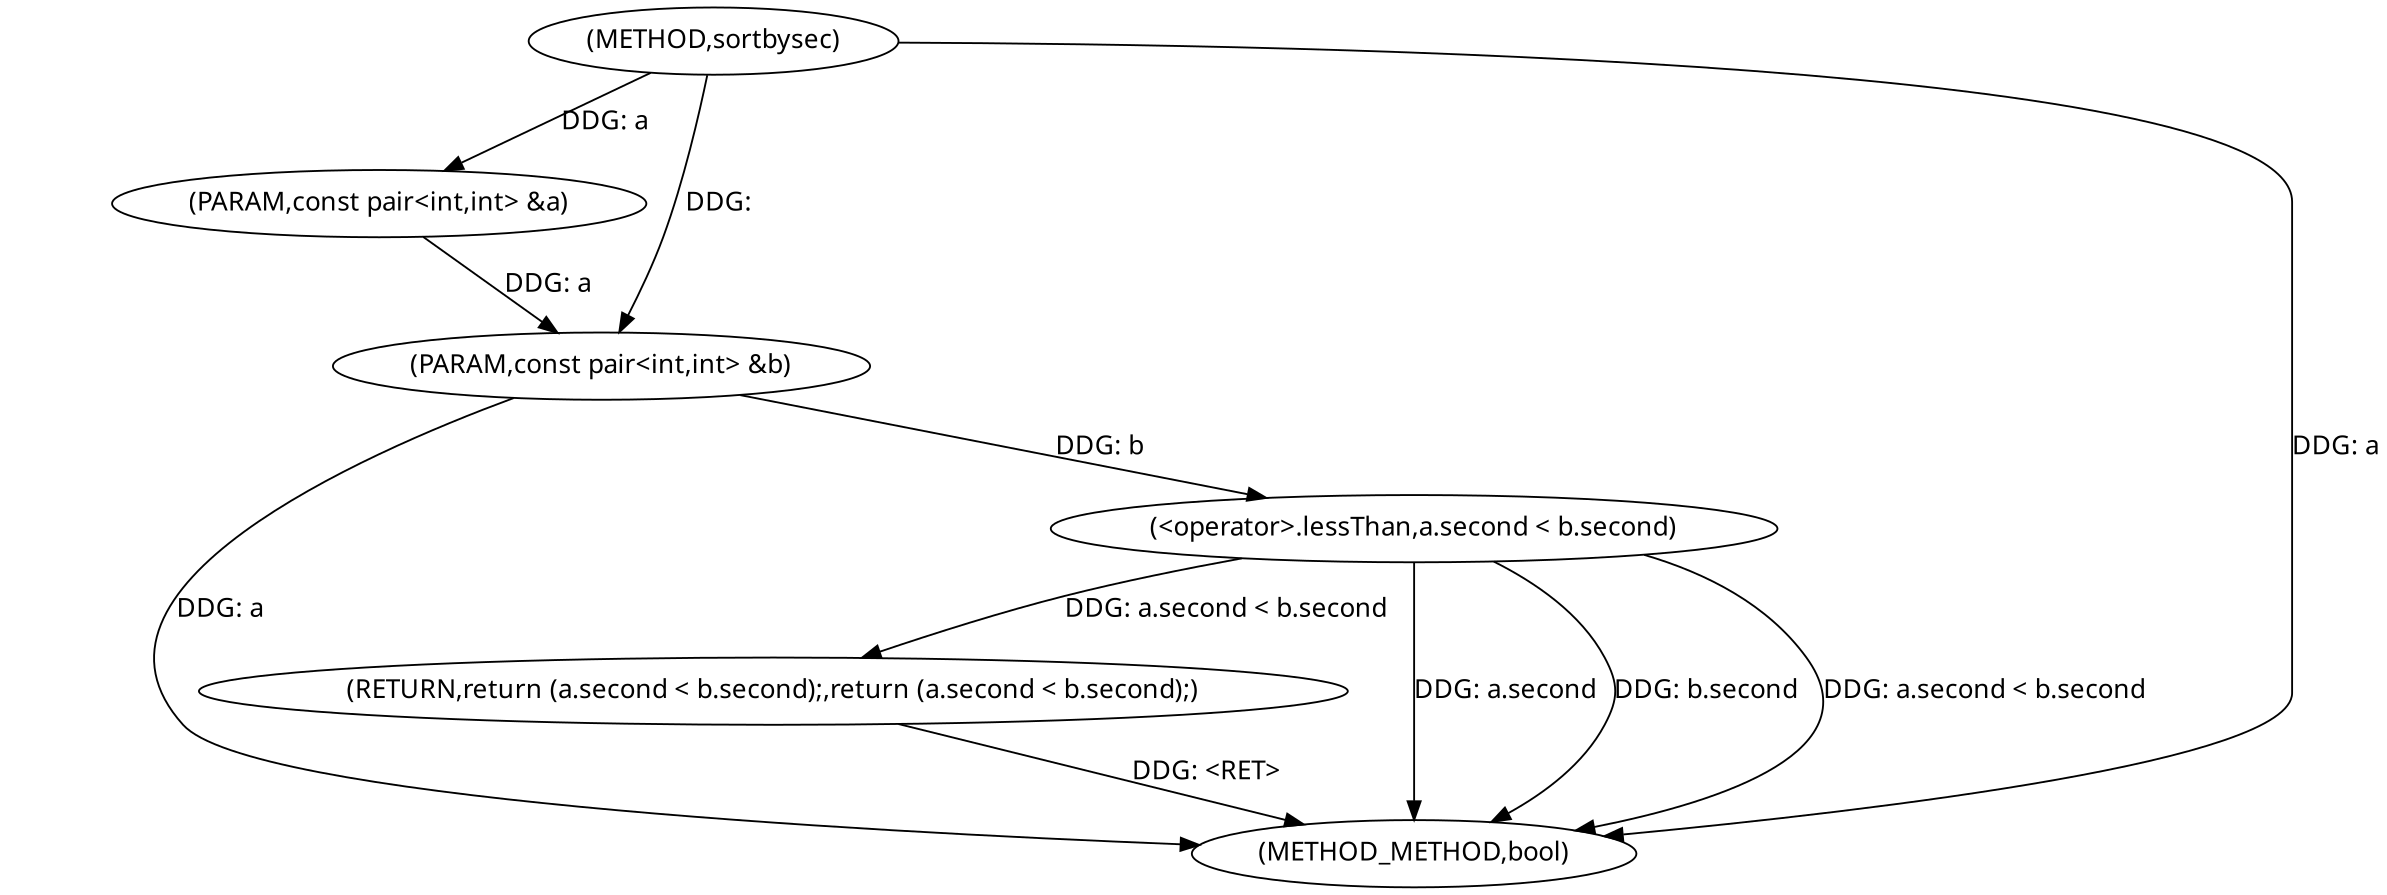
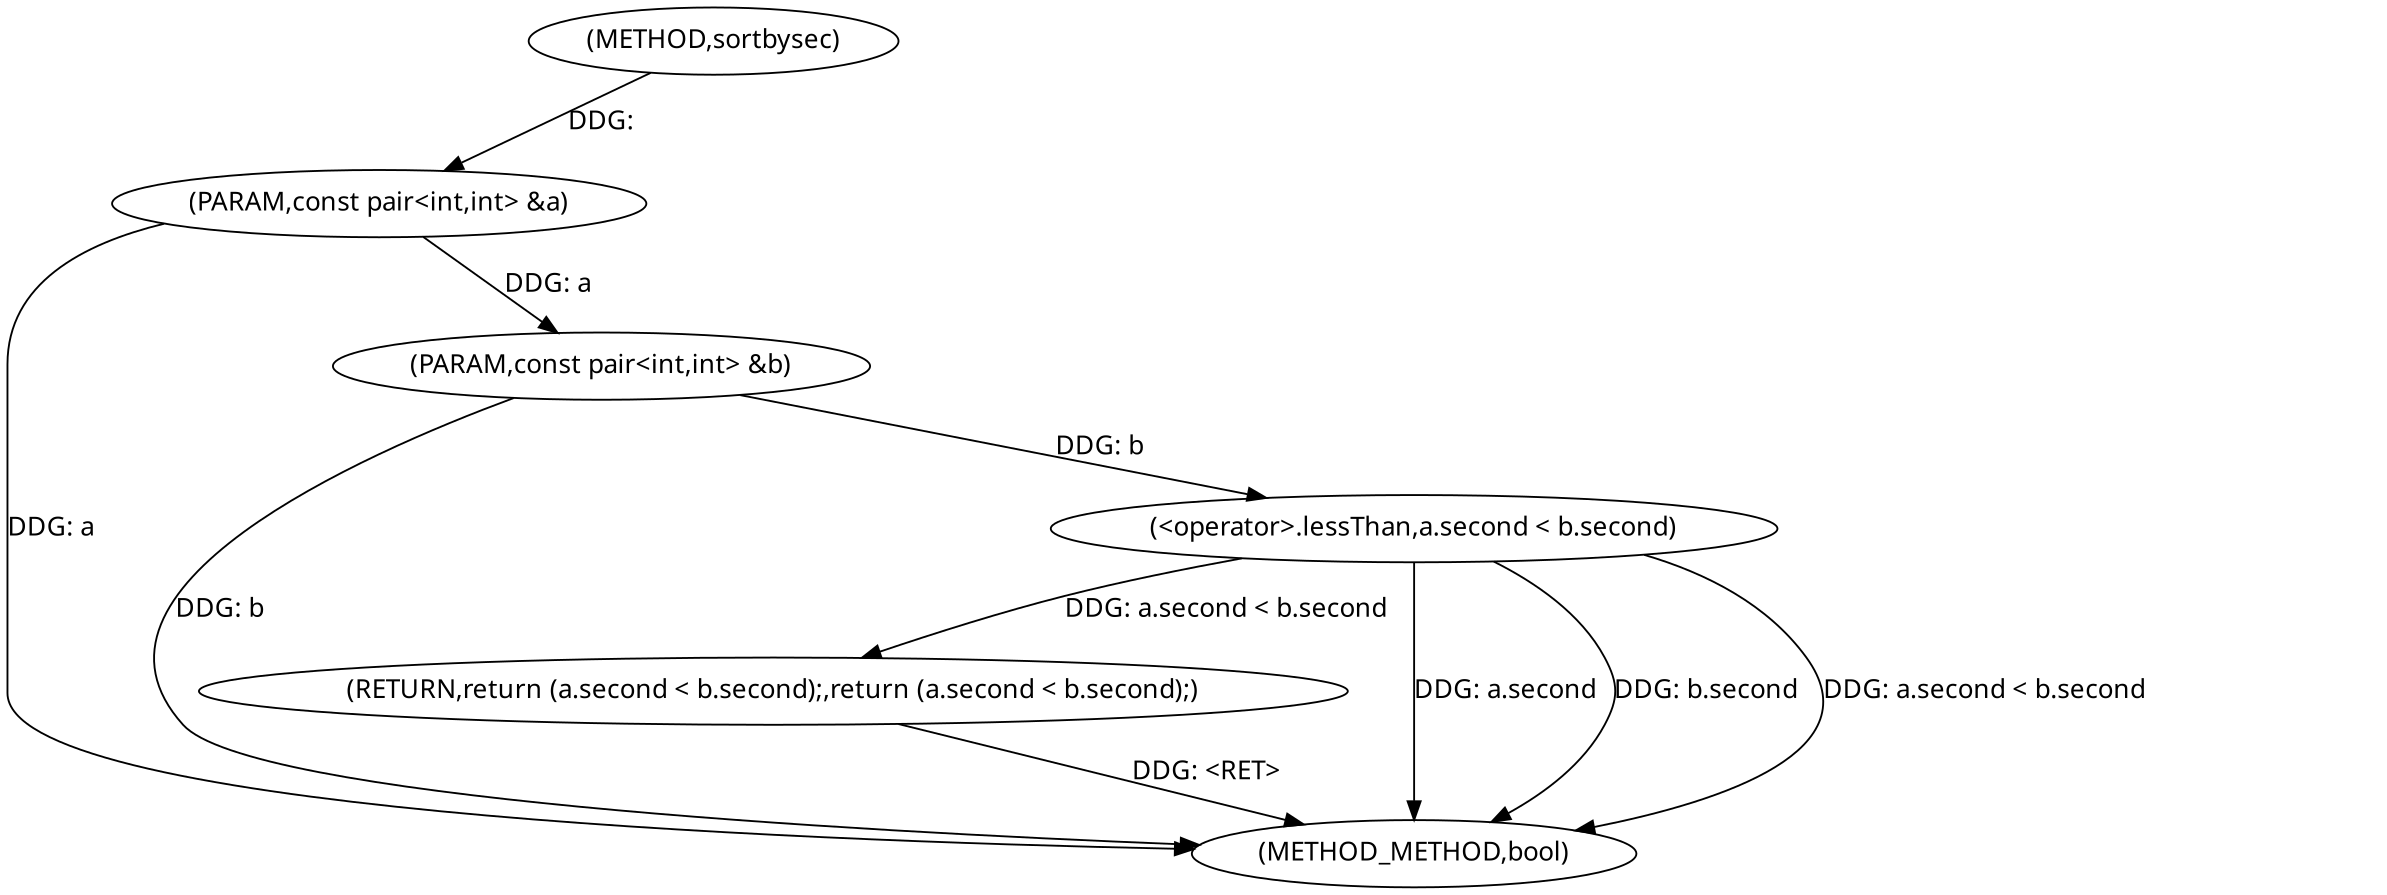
edge "(METHOD,sortbysec)" -> "(PARAM,const pair<int,int> &a)": label "DDG: a" -> "DDG: "
edge "(METHOD,sortbysec)" -> "(METHOD_METHOD,bool)": now "(PARAM,const pair<int,int> &a)" -> "(METHOD_METHOD,bool)"
edge "(METHOD,sortbysec)" -> "(PARAM,const pair<int,int> &b)": removed, label "DDG:"
edge "(PARAM,const pair<int,int> &b)" -> "(METHOD_METHOD,bool)": label "DDG: a" -> "DDG: b"
